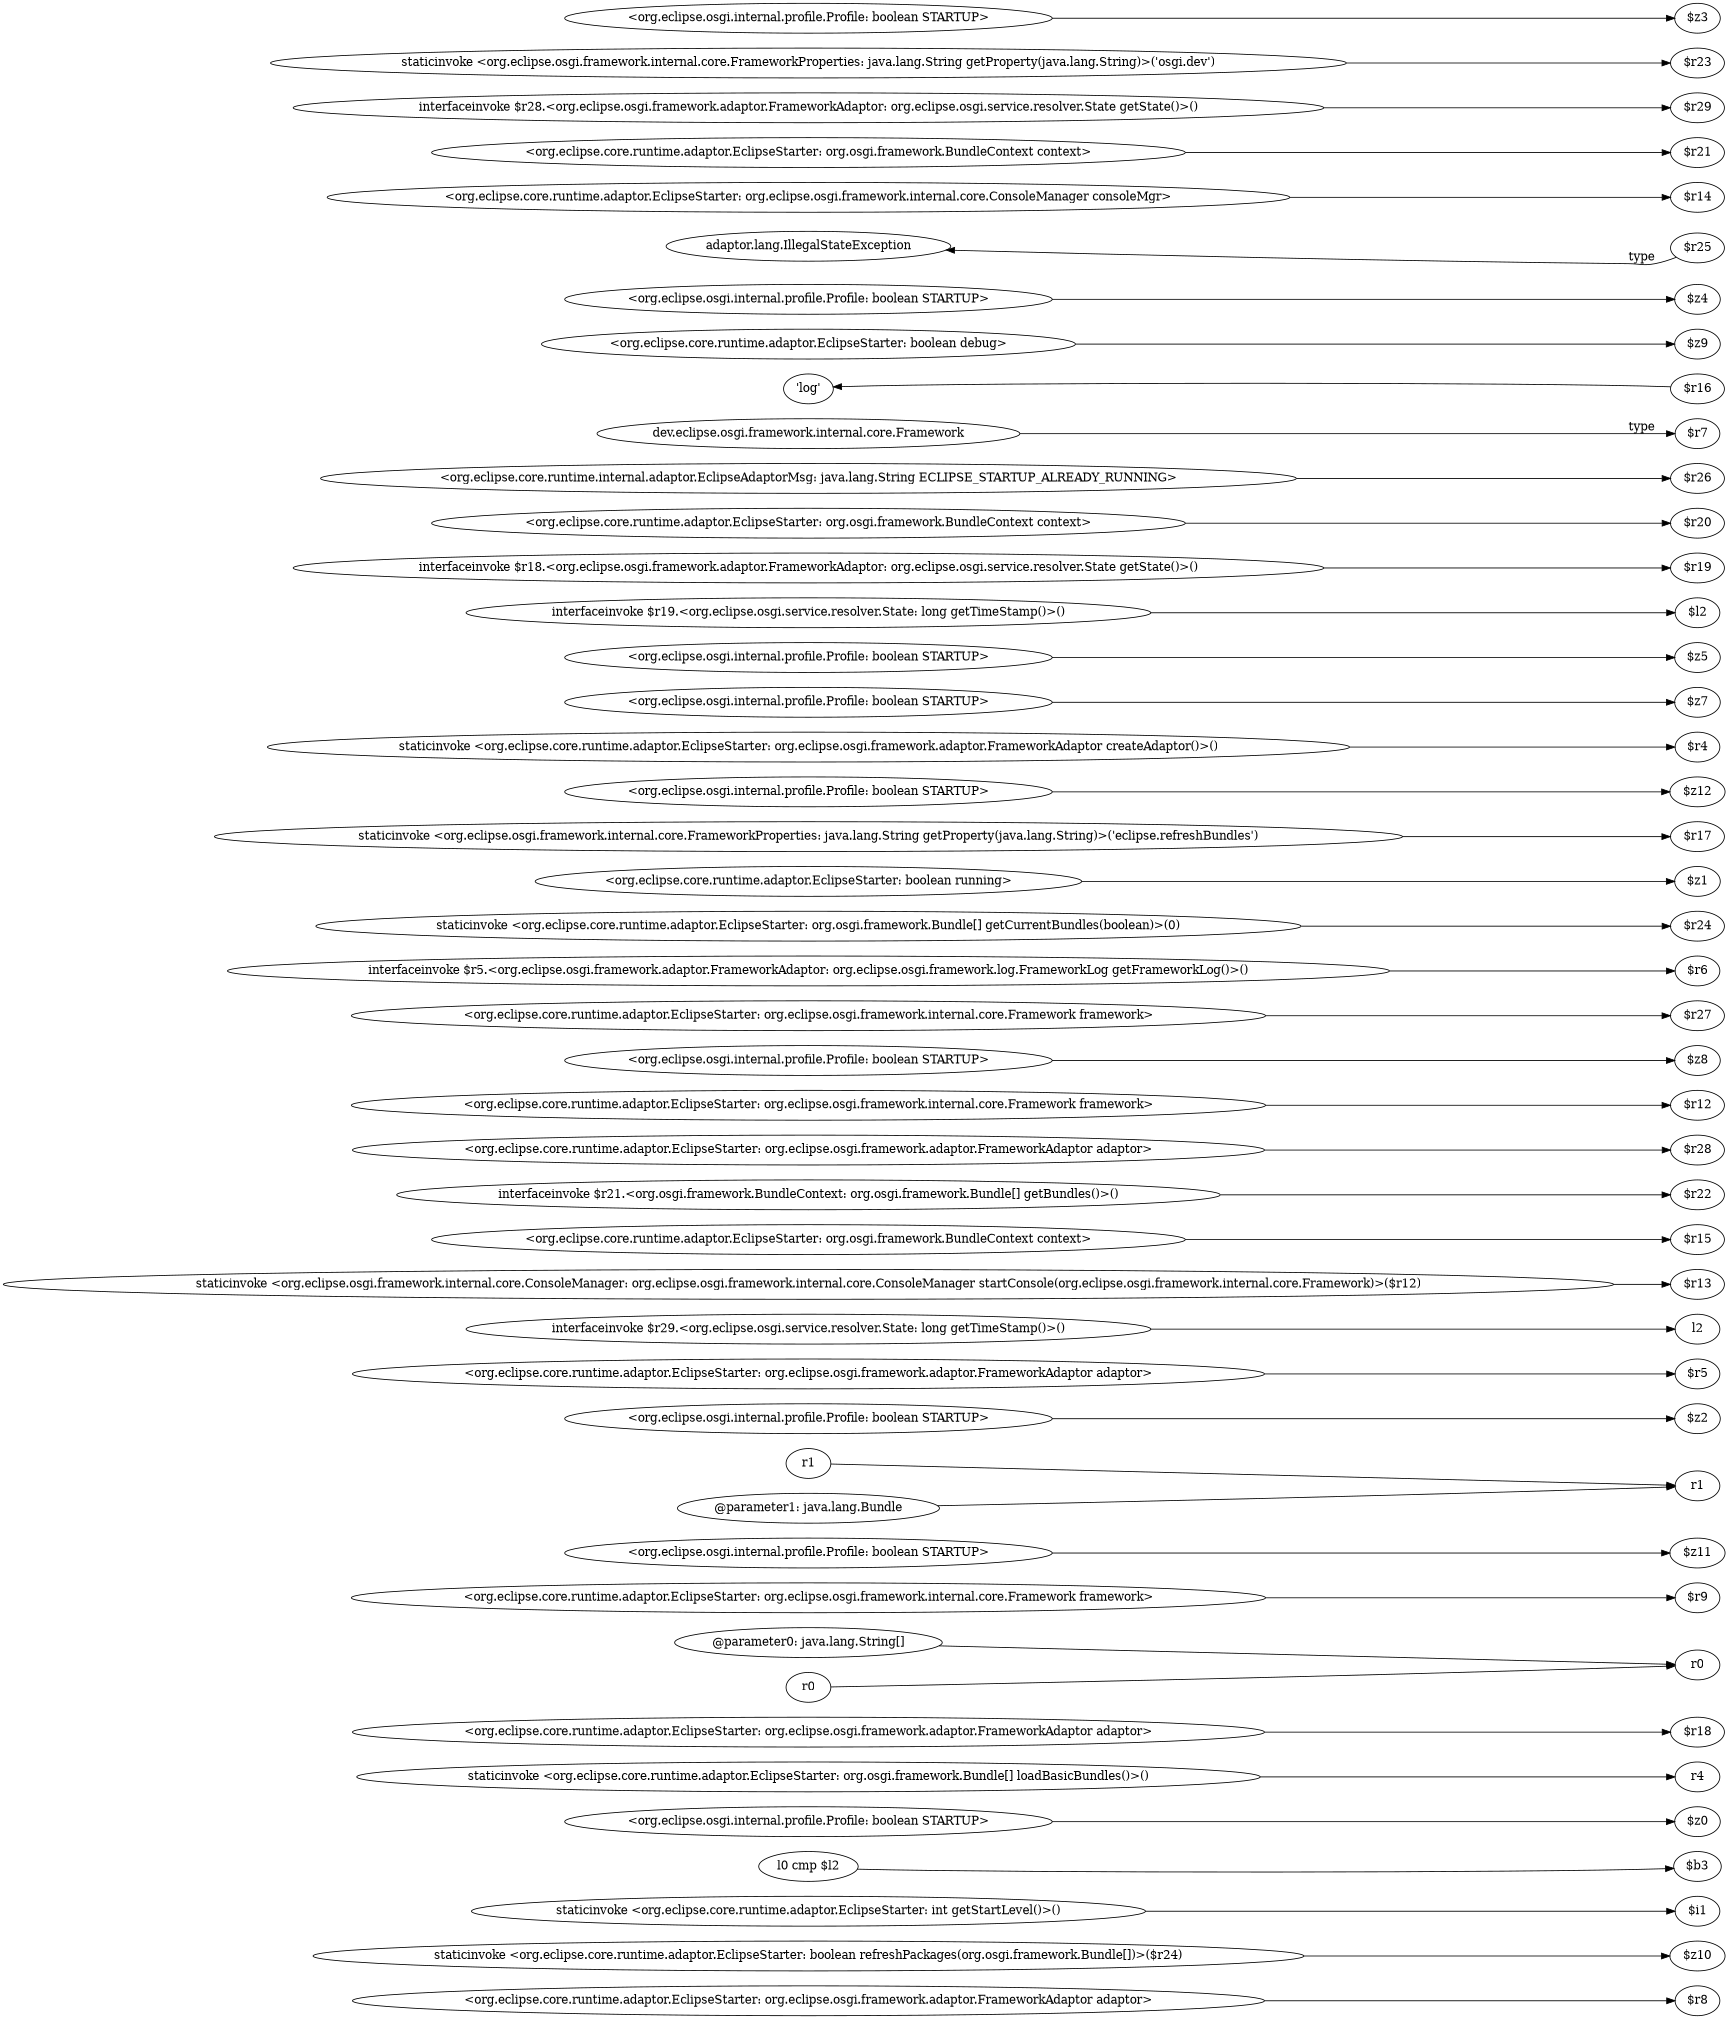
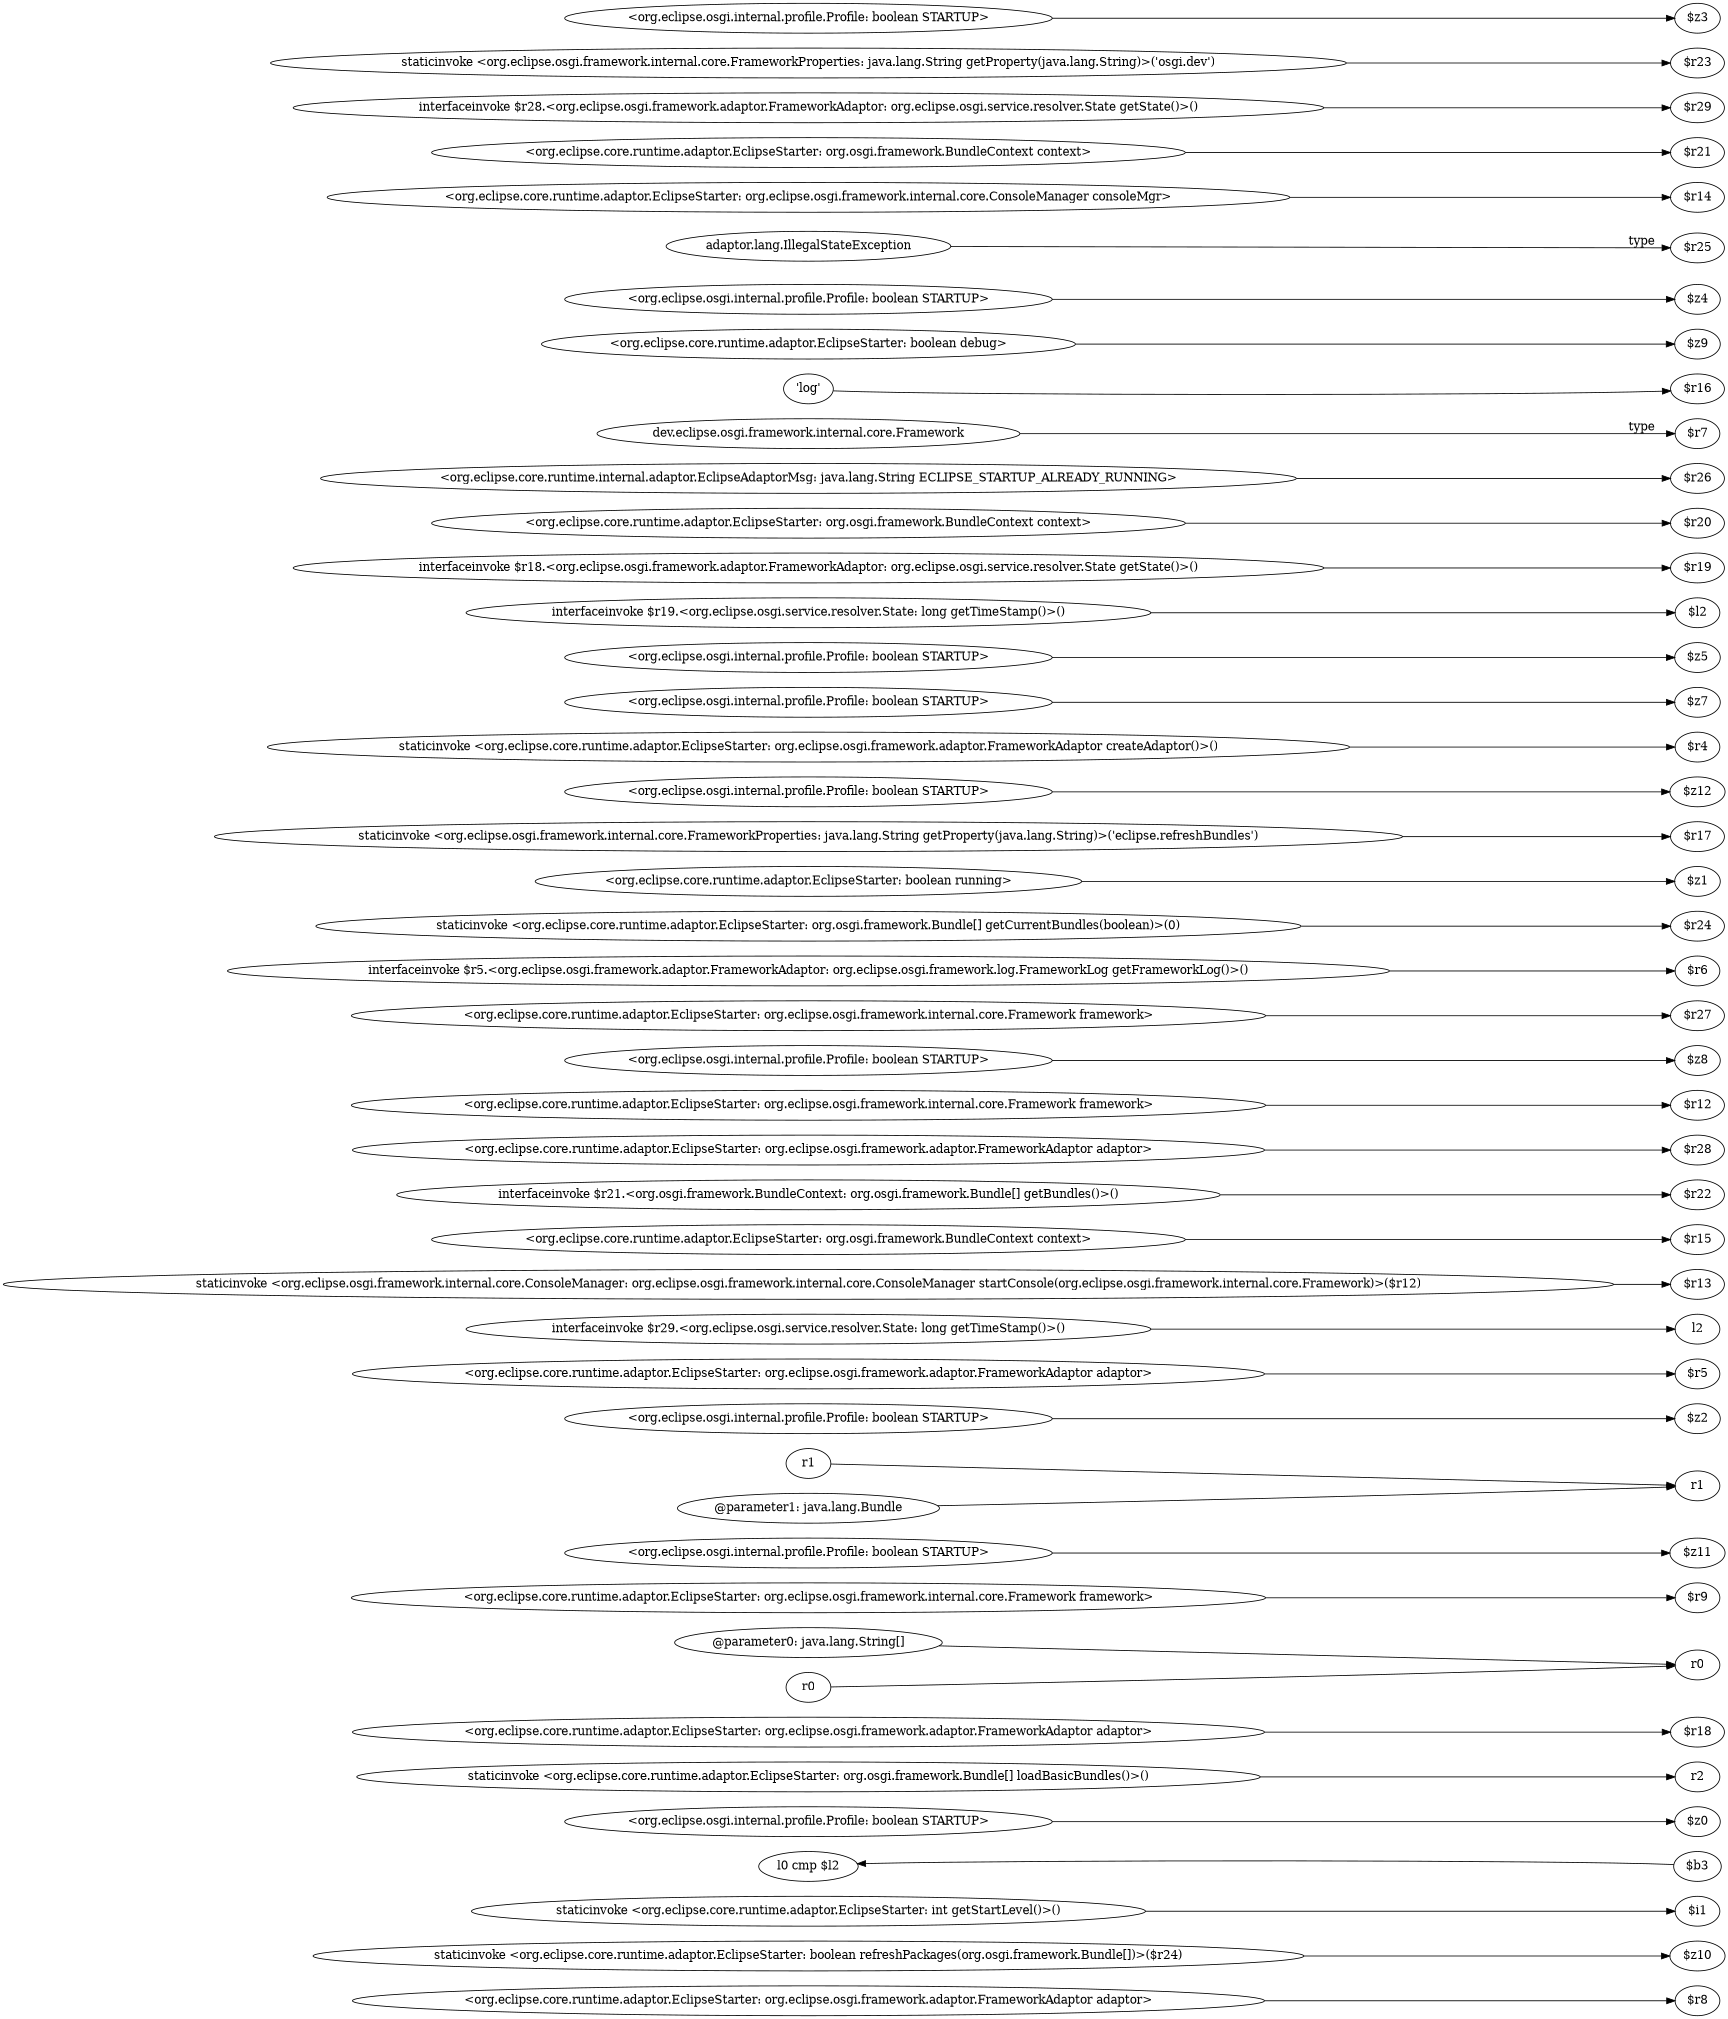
edge "$r25" -> "adaptor.lang.IllegalStateException": reversed
edge "$r16" -> "'log'": reversed
node "r4": label "r4" -> "r2"
edge "l0 cmp $l2" -> "$b3": reversed
